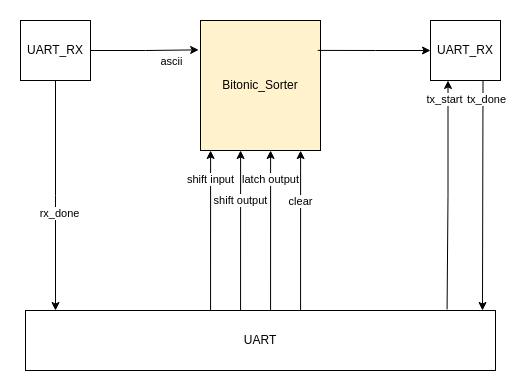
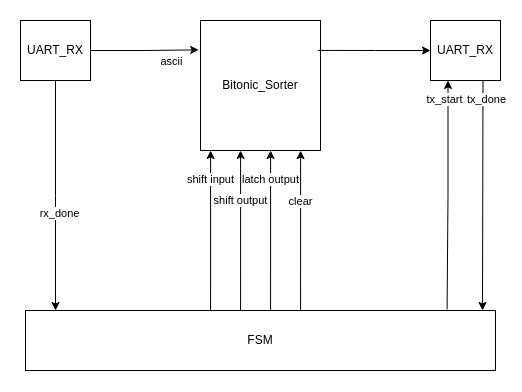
node "Bitonic_Sorter": fillcolor #fff2cc -> #ffffff
node "UART": label "UART" -> "FSM"
